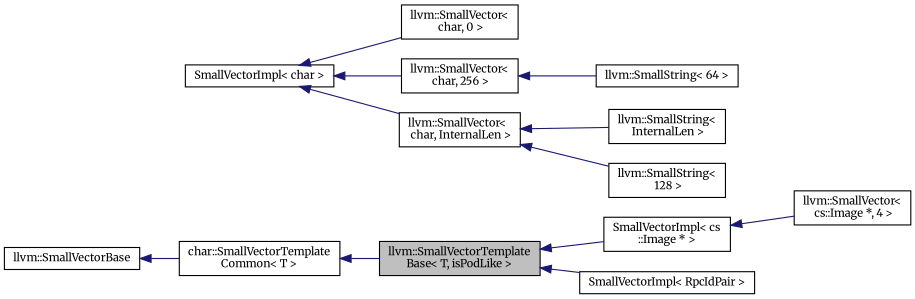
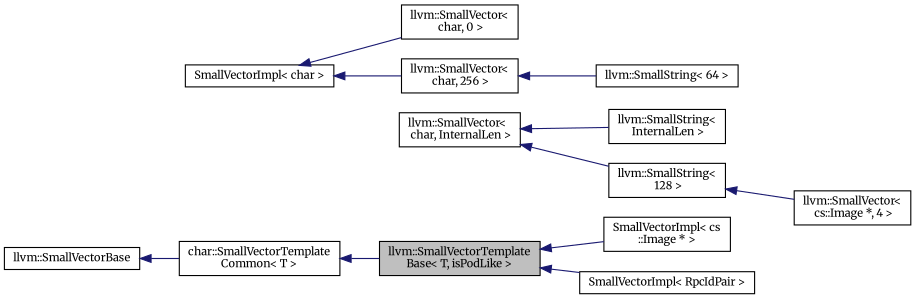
edge "llvm::SmallVector< char, InternalLen >" -> "SmallVectorImpl< char >": removed
edge "llvm::SmallVector< cs::Image *, 4 >" -> "SmallVectorImpl< cs ::Image * >": now "llvm::SmallVector< cs::Image *, 4 >" -> "llvm::SmallString< 128 >"
